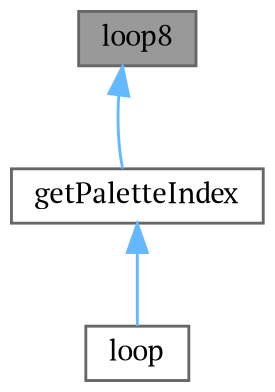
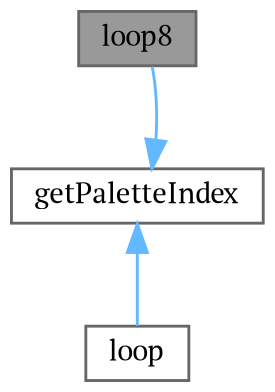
edge "getPaletteIndex" -> "loop8": reversed
